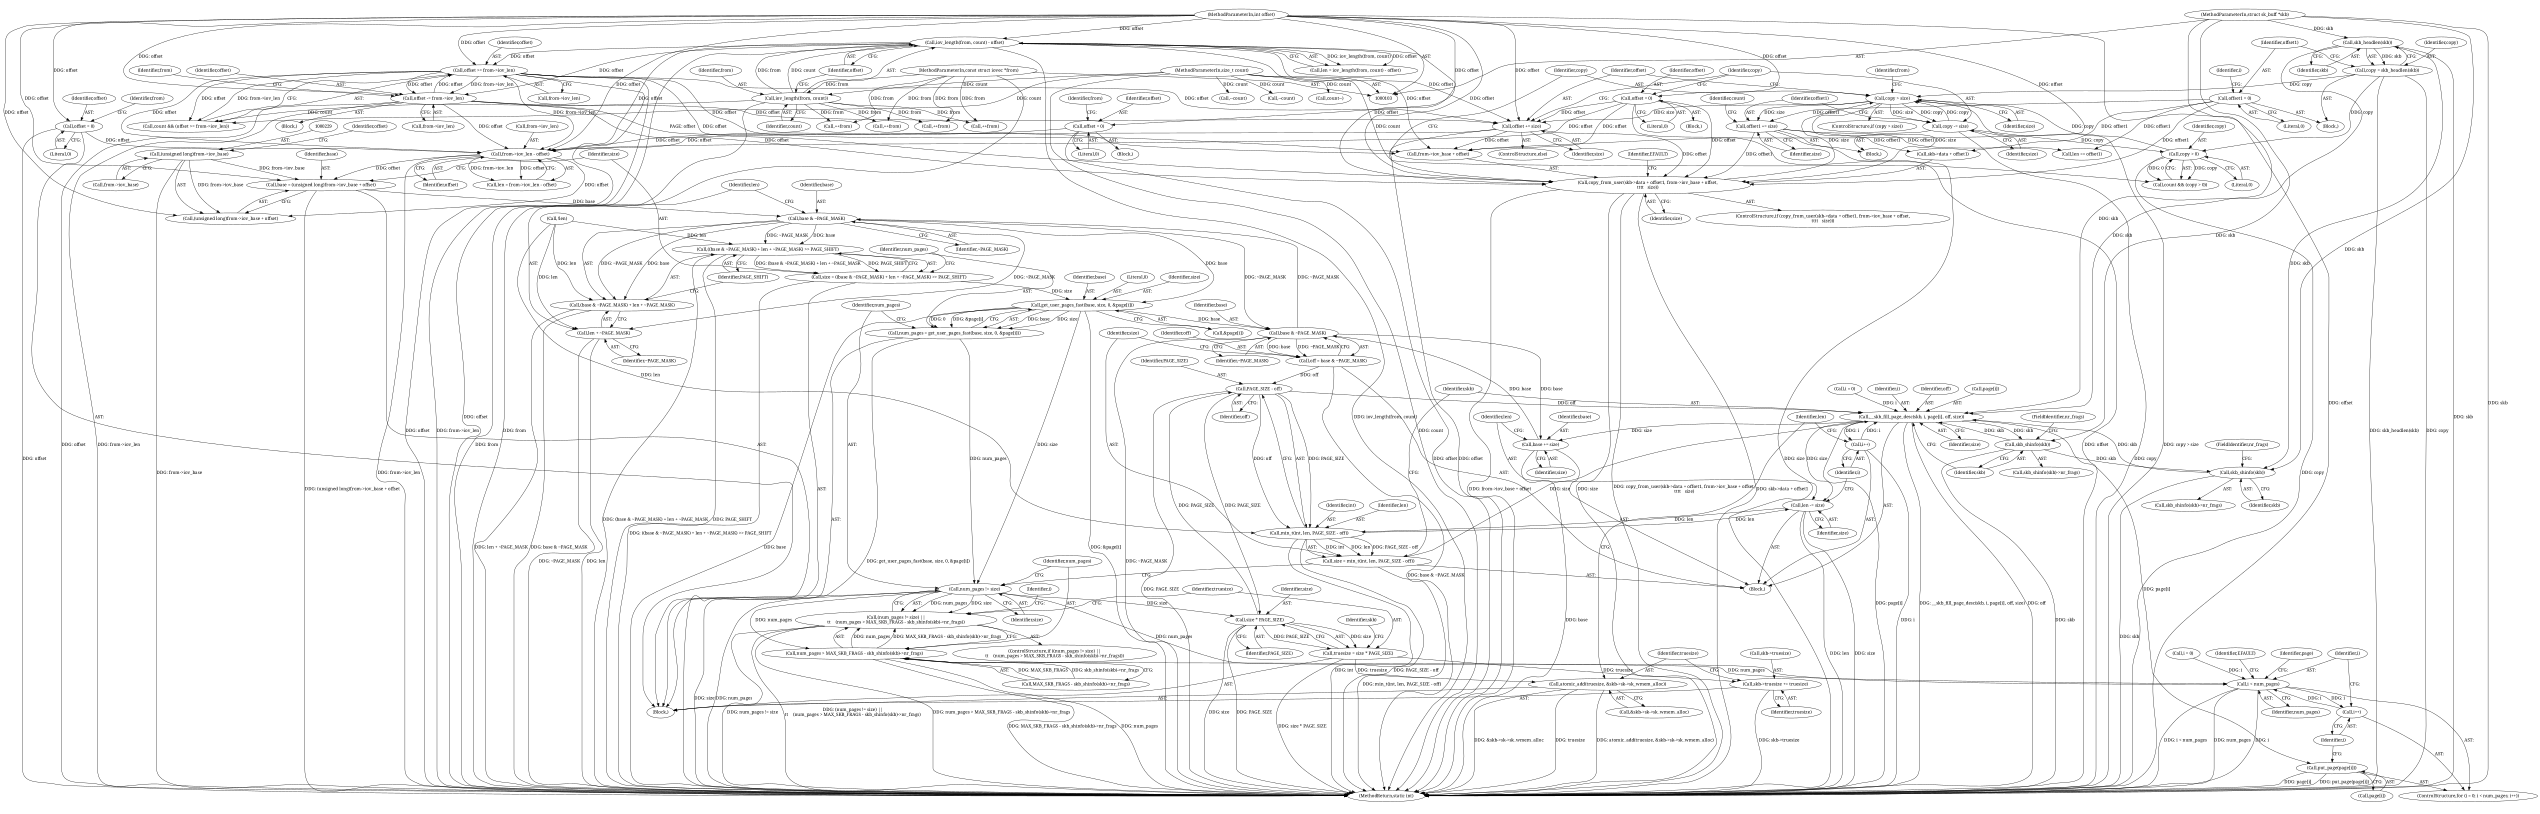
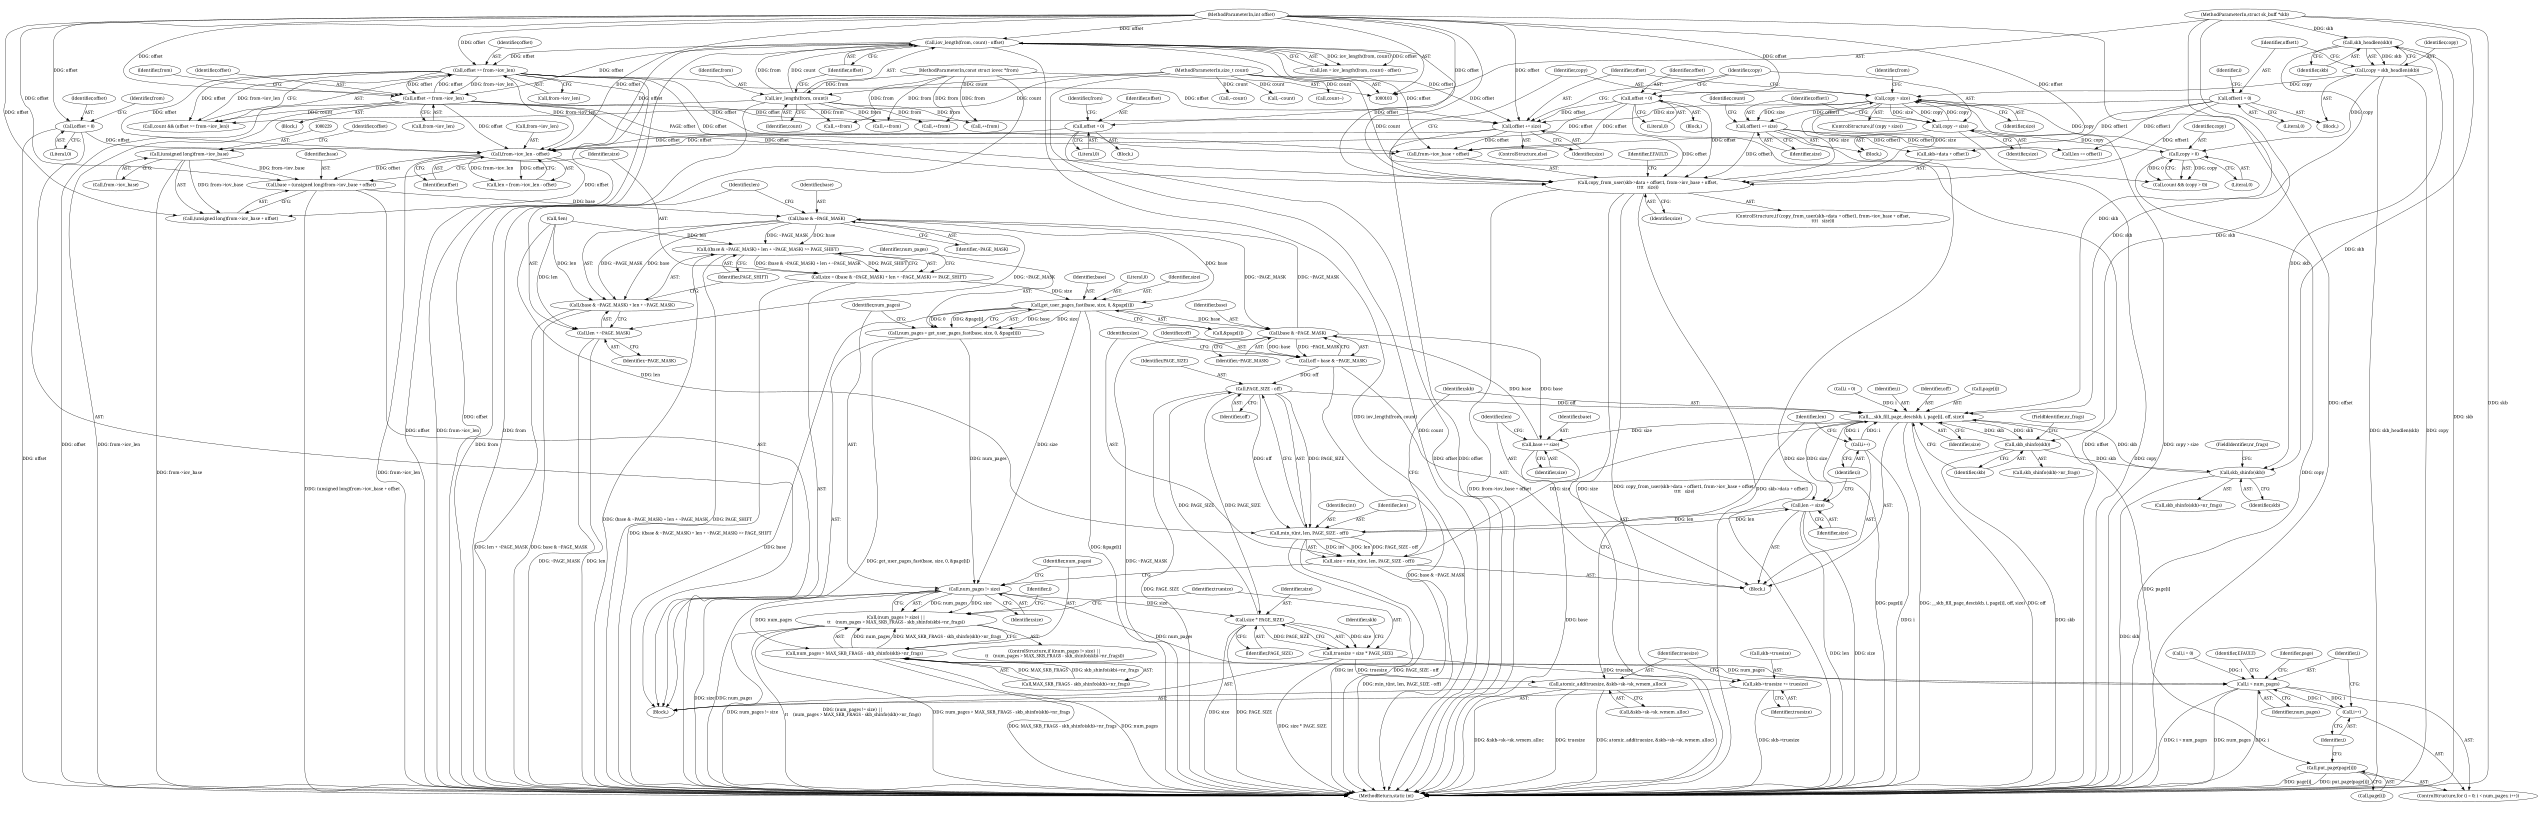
edge "(Call,num_pages > MAX_SKB_FRAGS - skb_shinfo(skb)->nr_frags)" -> "(Call,MAX_SKB_FRAGS - skb_shinfo(skb)->nr_frags)": label "CFG: " -> "AST: "
